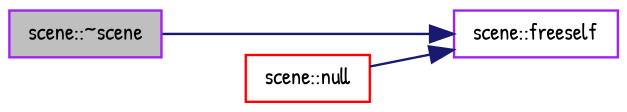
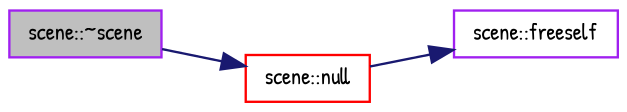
edge "scene::~scene" -> "scene::freeself": now "scene::~scene" -> "scene::null"
